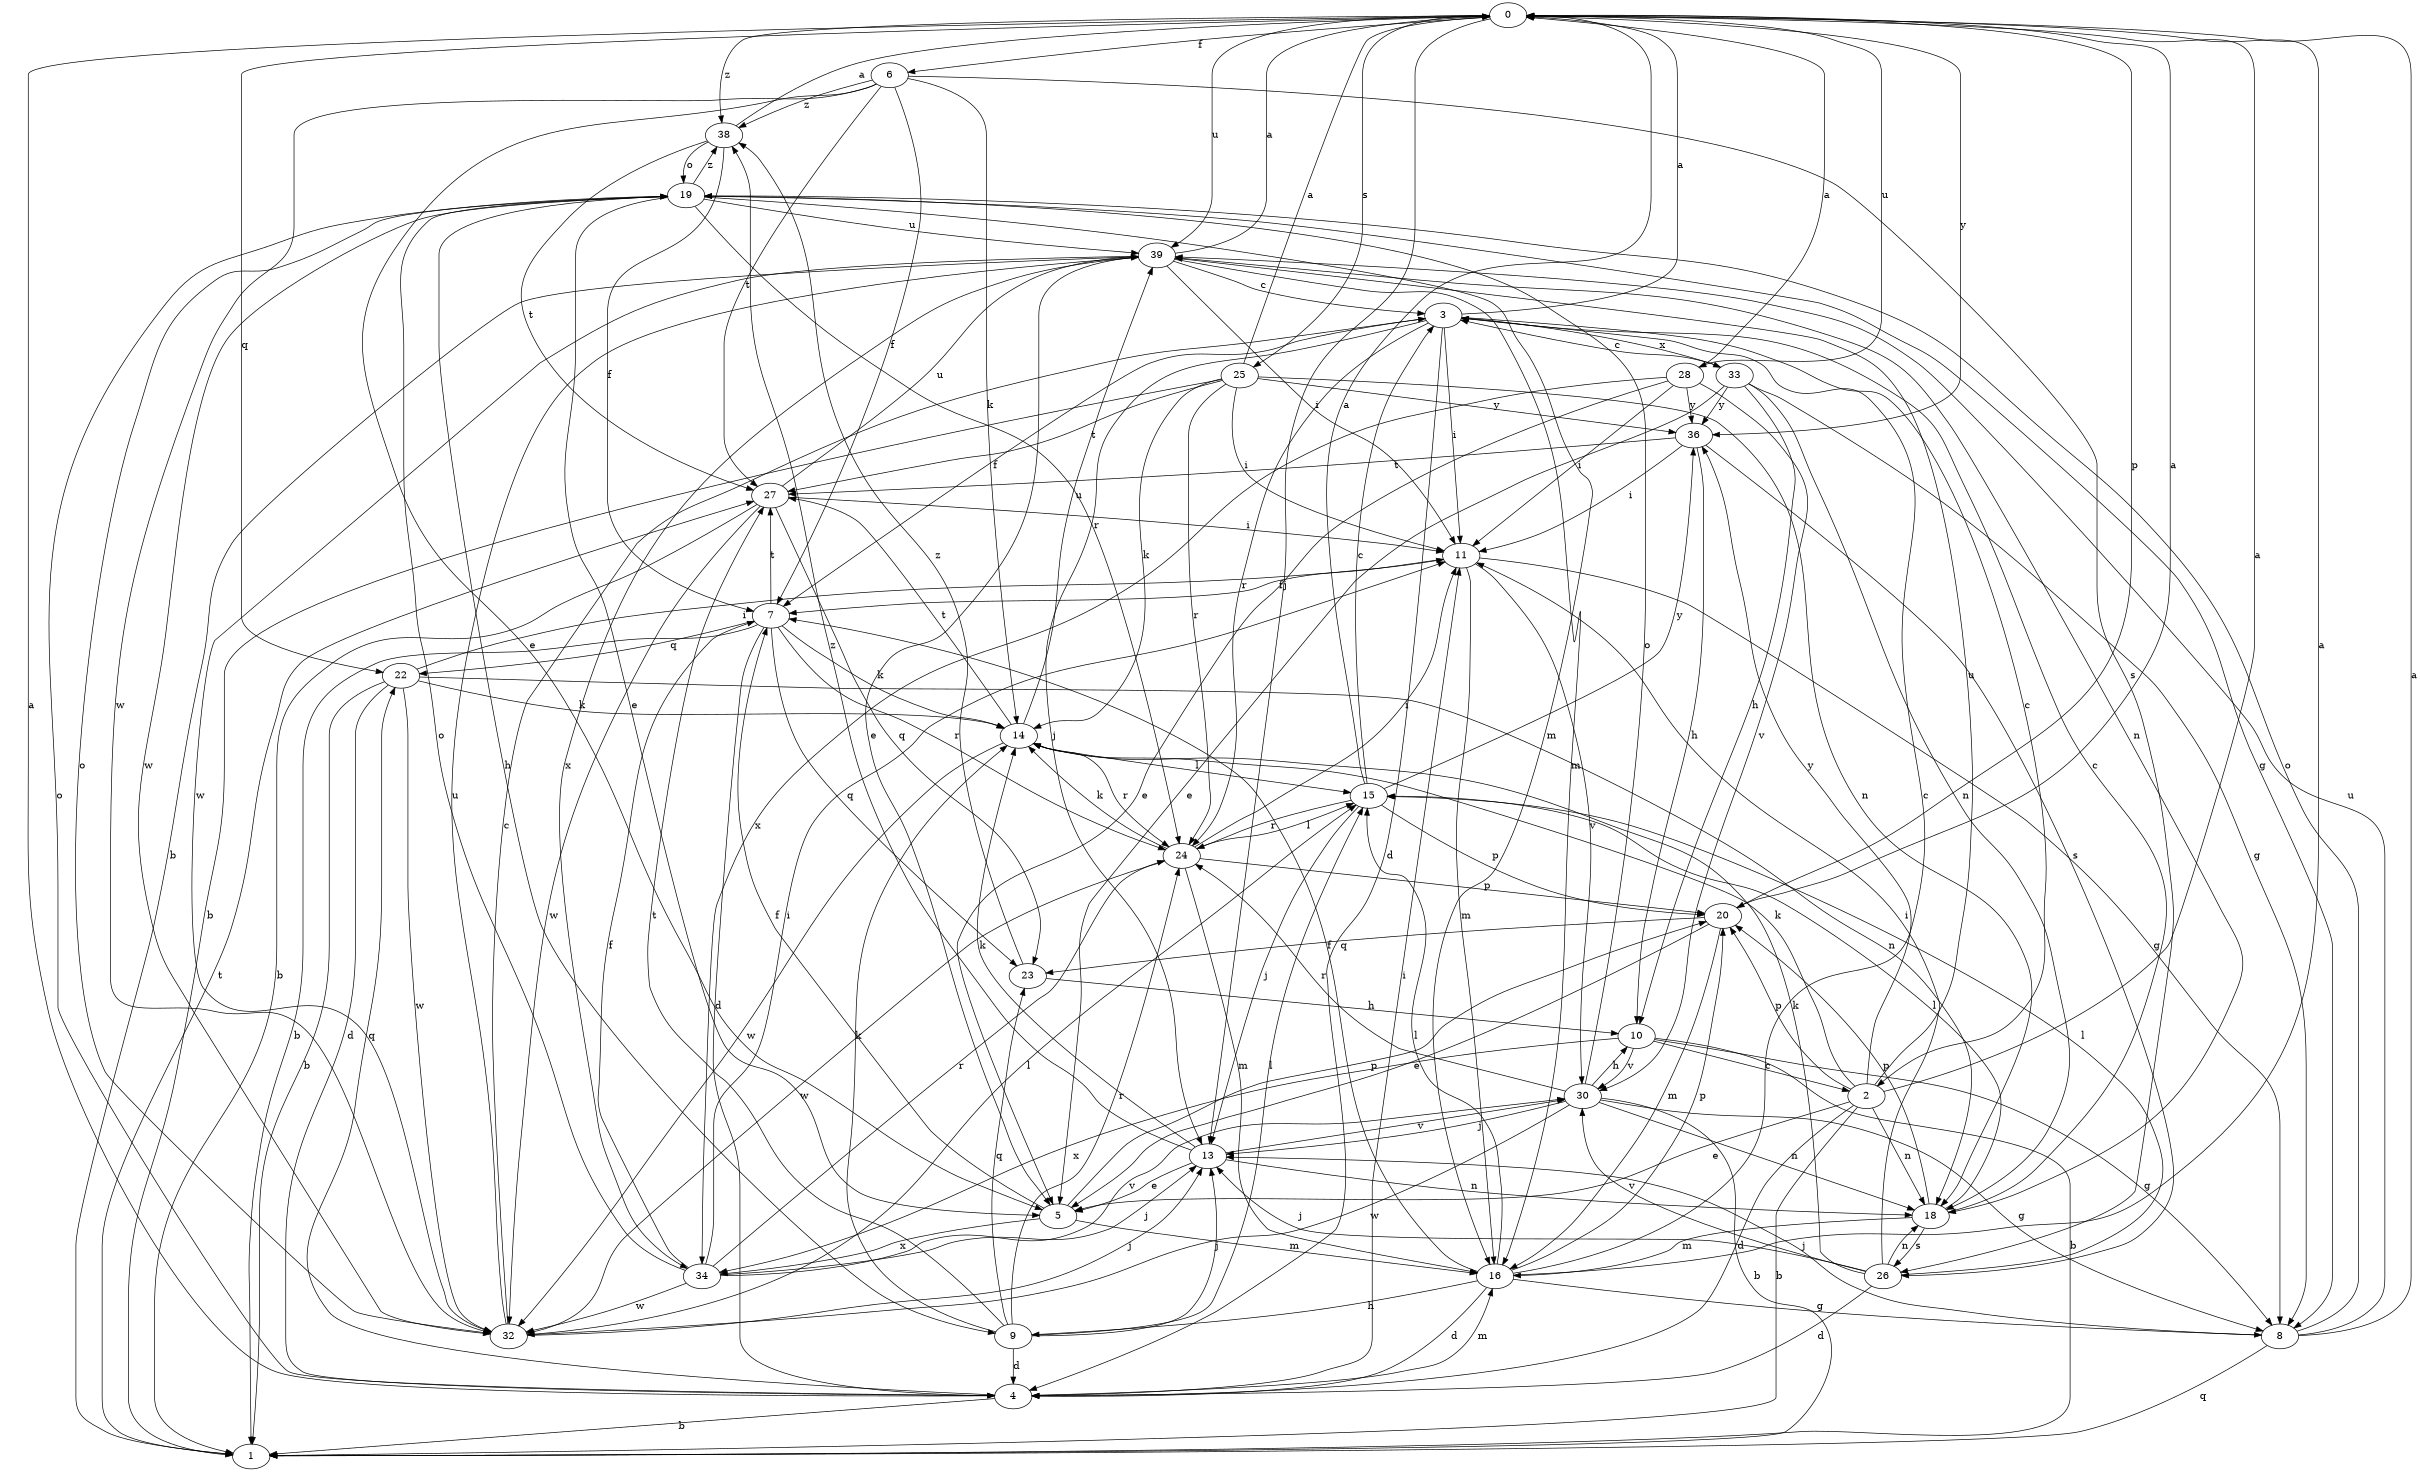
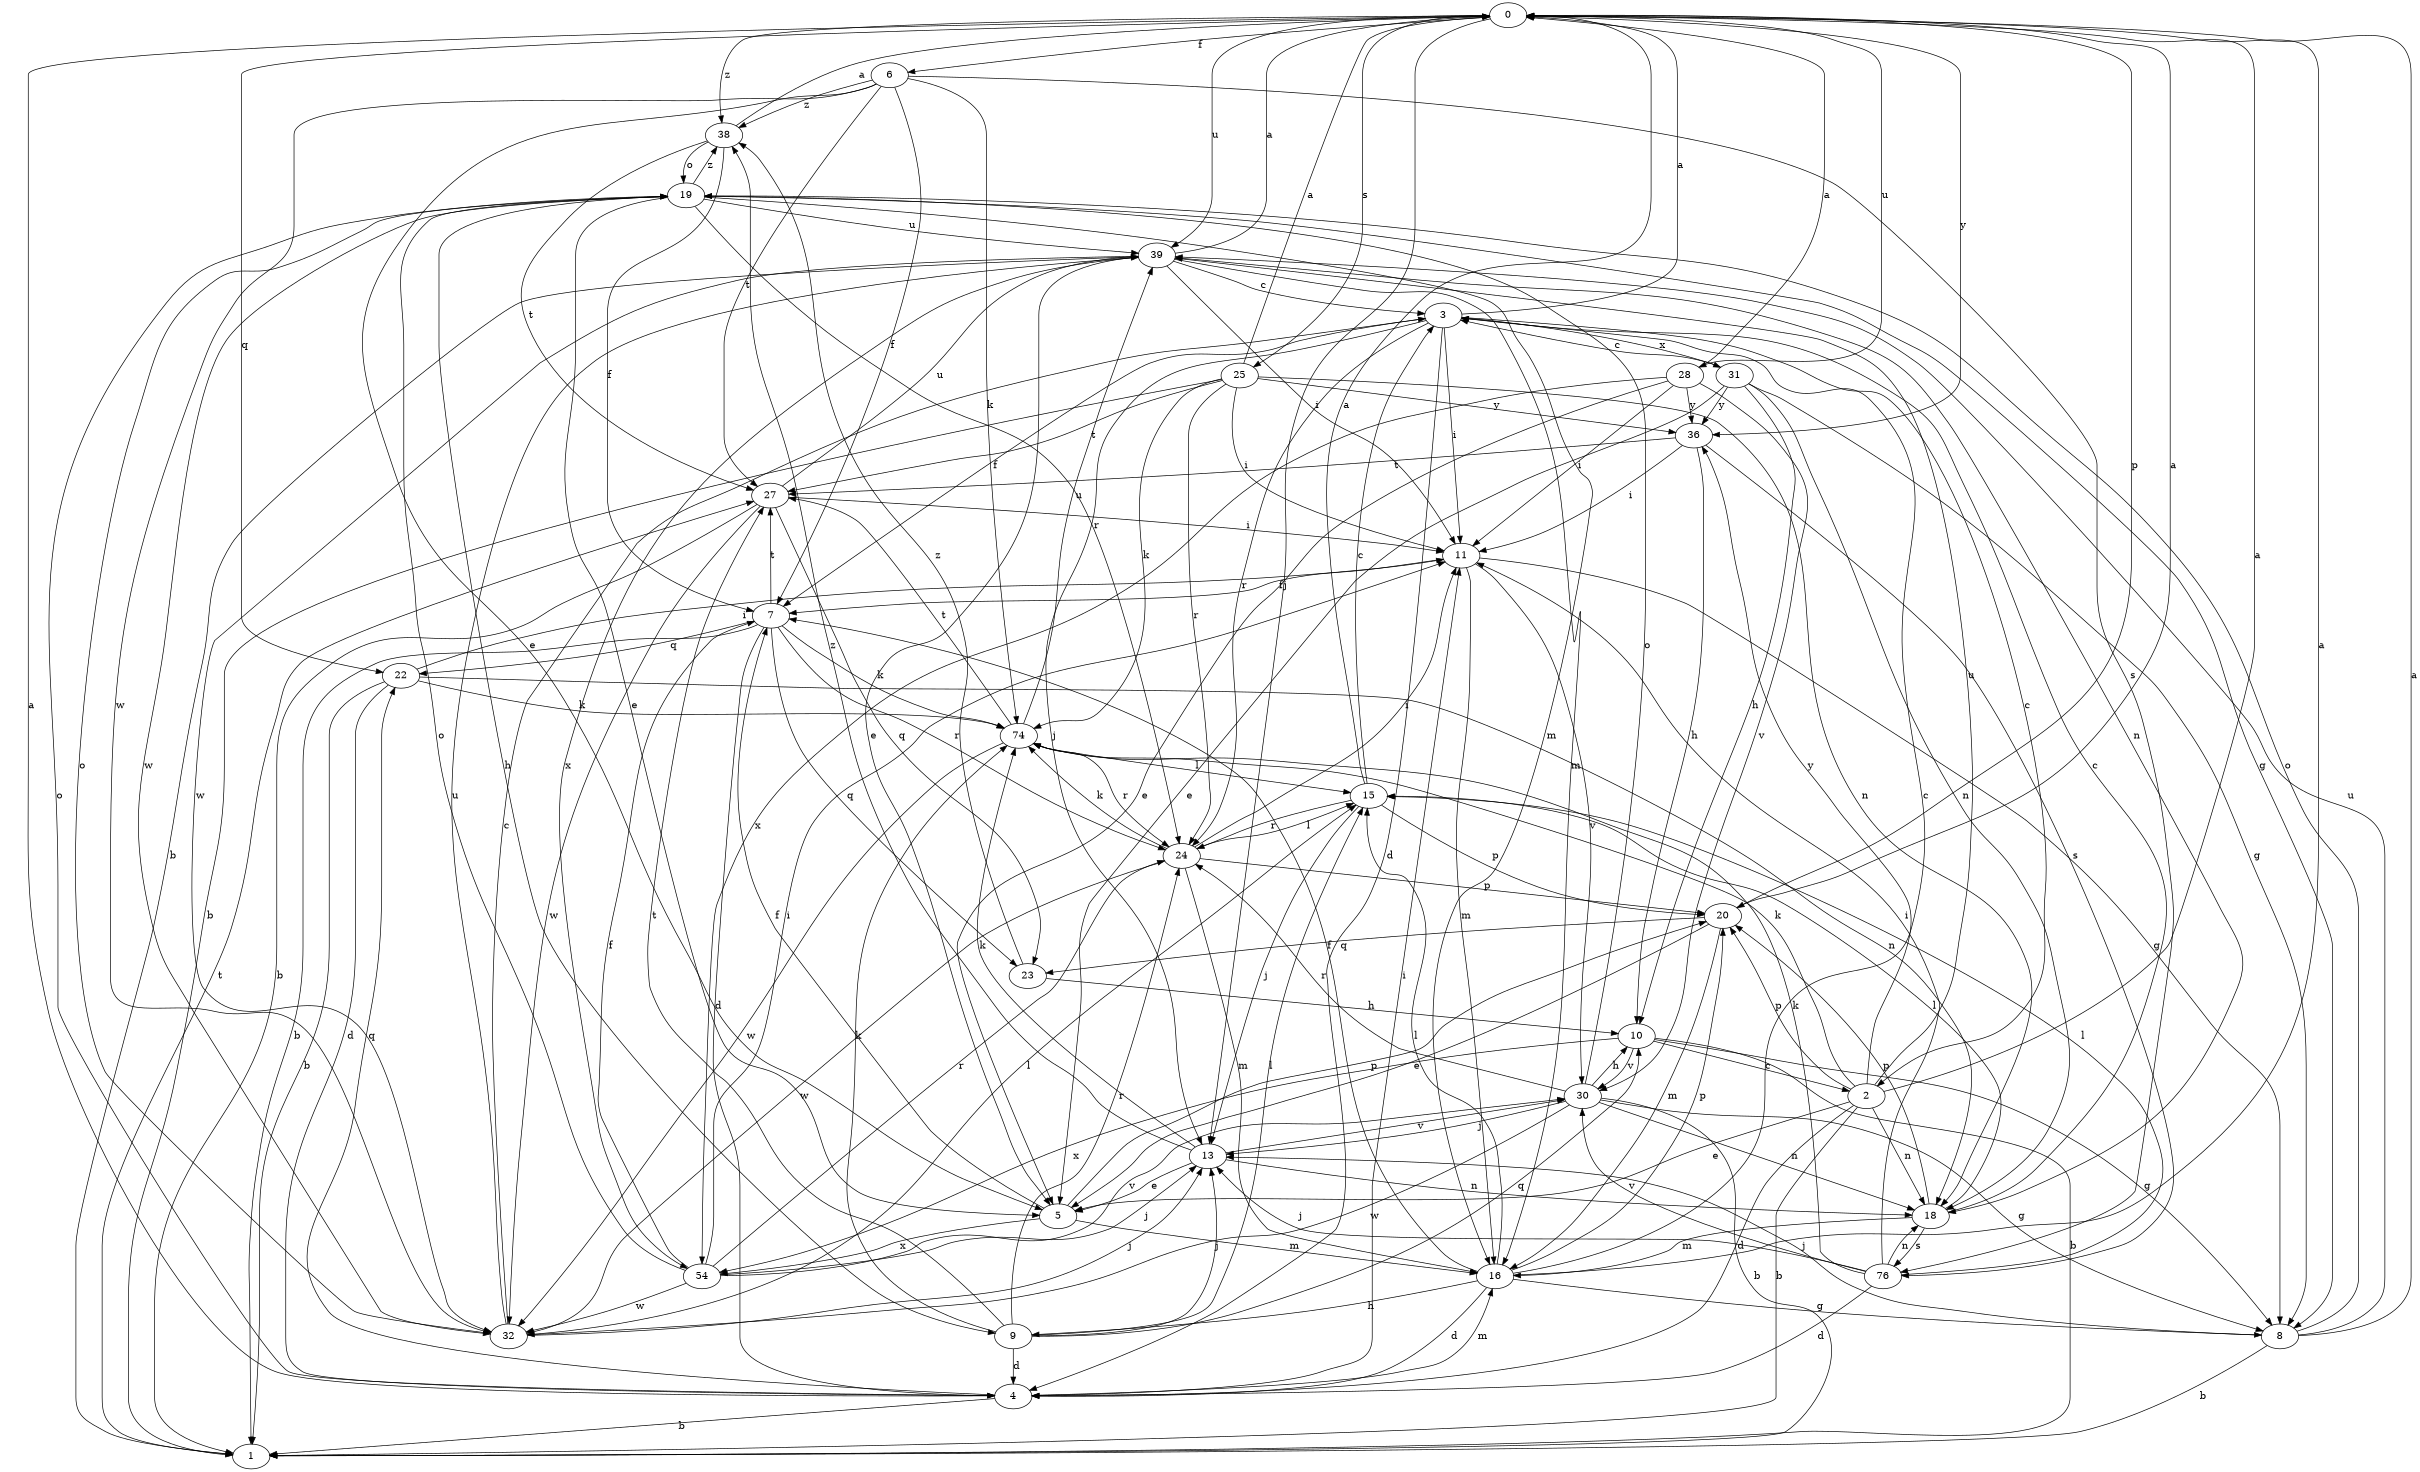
node "33": label "33" -> "31"
edge "15" -> "36": removed, label "y"
node "14": label "14" -> "74"
edge "22" -> "32": removed, label "w"
edge "9" -> "23": now "9" -> "10"
node "34": label "34" -> "54"
node "26": label "26" -> "76"
edge "8" -> "1": label "q" -> "b"
